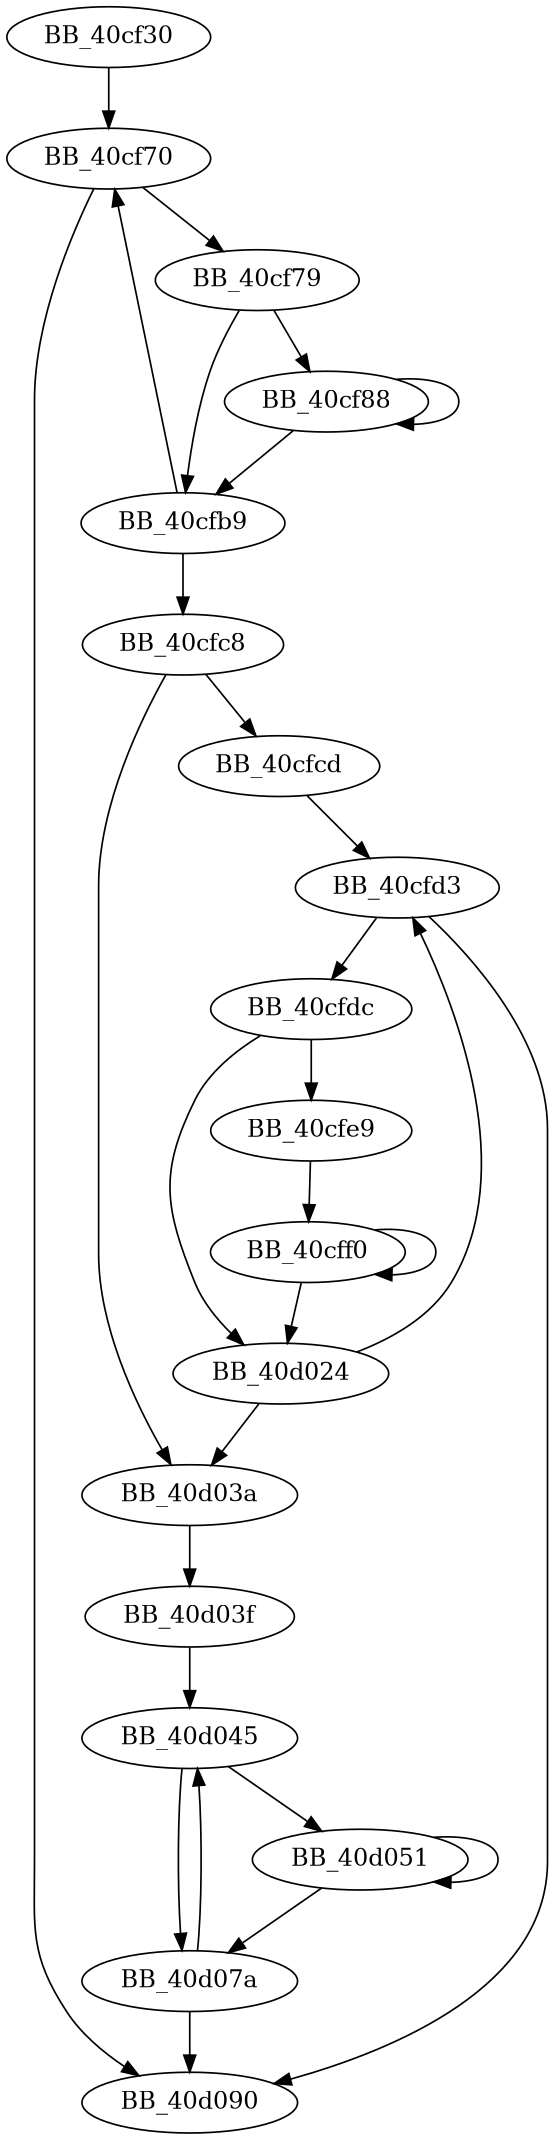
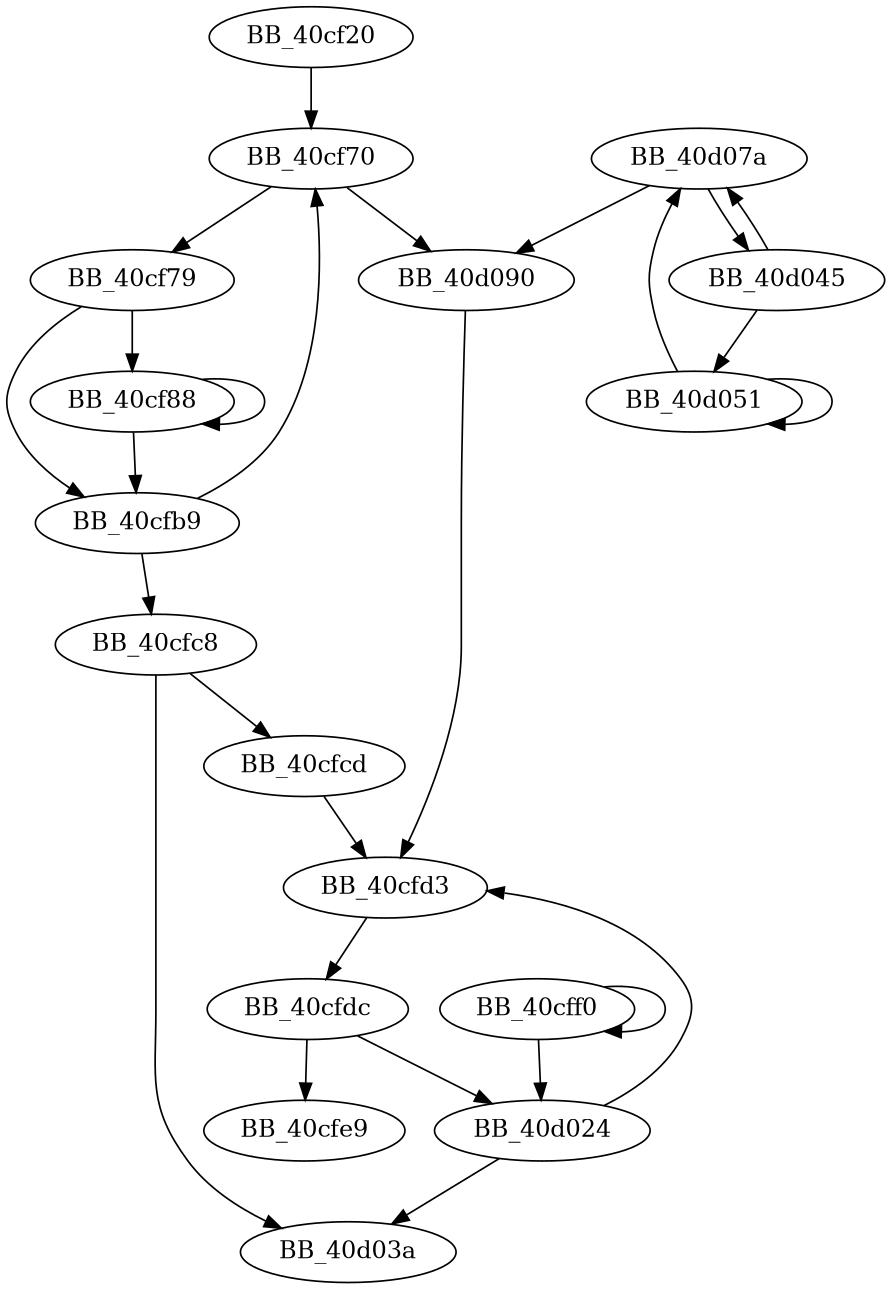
node "BB_40cf30": label "BB_40cf30" -> "BB_40cf20"
edge "BB_40cfe9" -> "BB_40cff0": removed
edge "BB_40cfd3" -> "BB_40d090": reversed
node "BB_40d03f": removed
